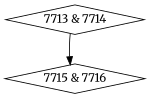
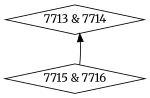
edge "7713 & 7714" -> "7715 & 7716": reversed
